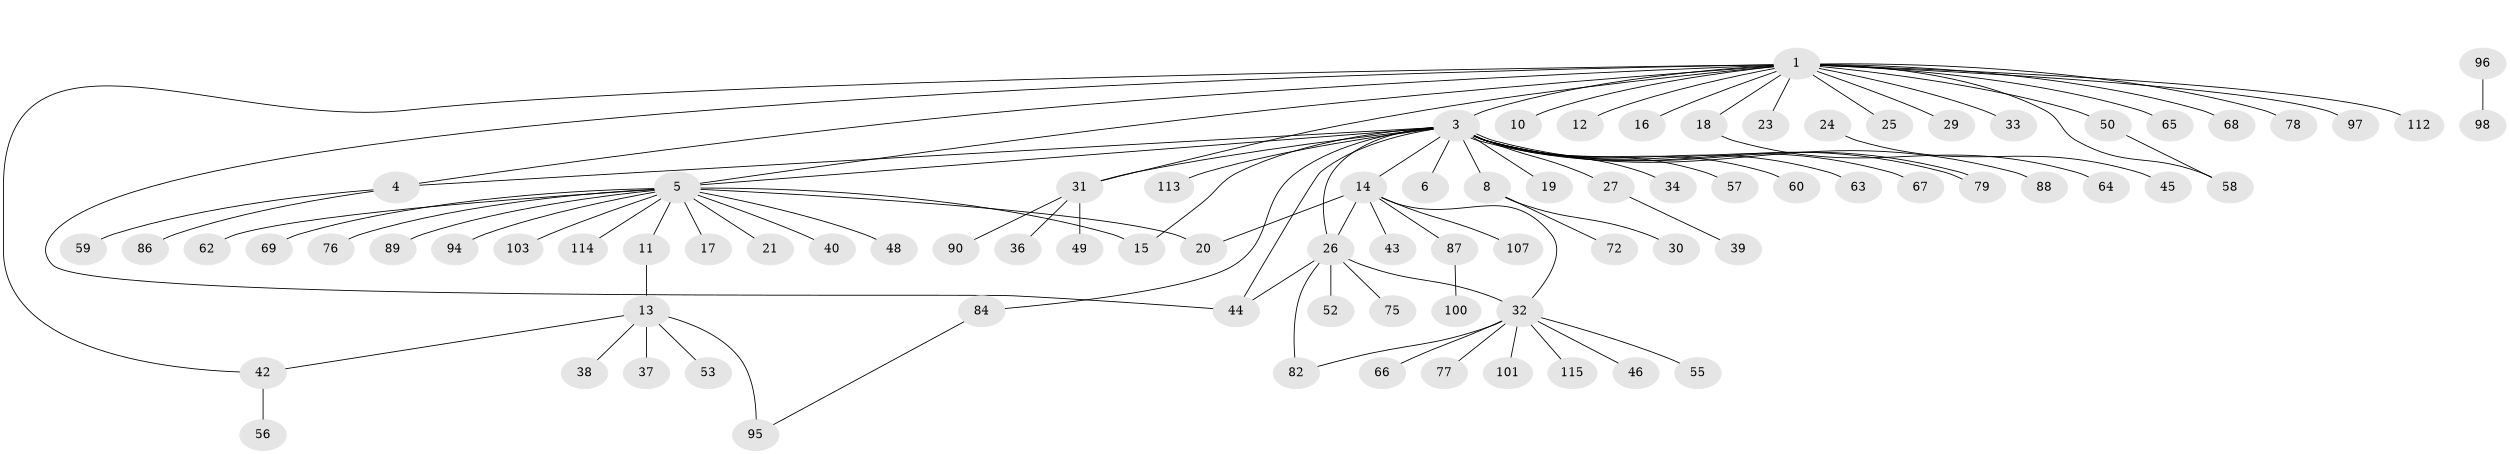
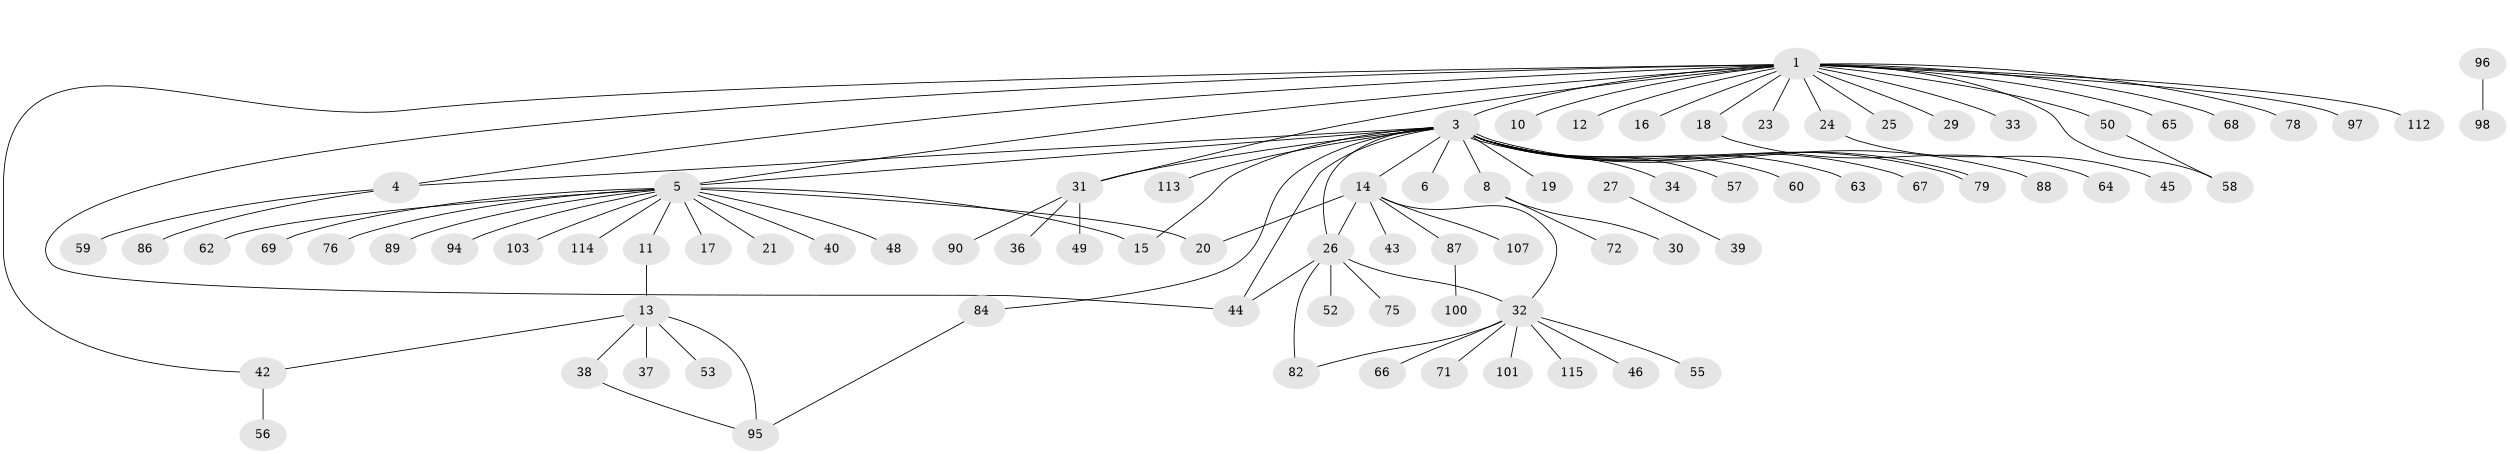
edge "1" -- "24": added
edge "3" -- "27": removed
node "77": label "77" -> "71"
edge "38" -- "95": added
